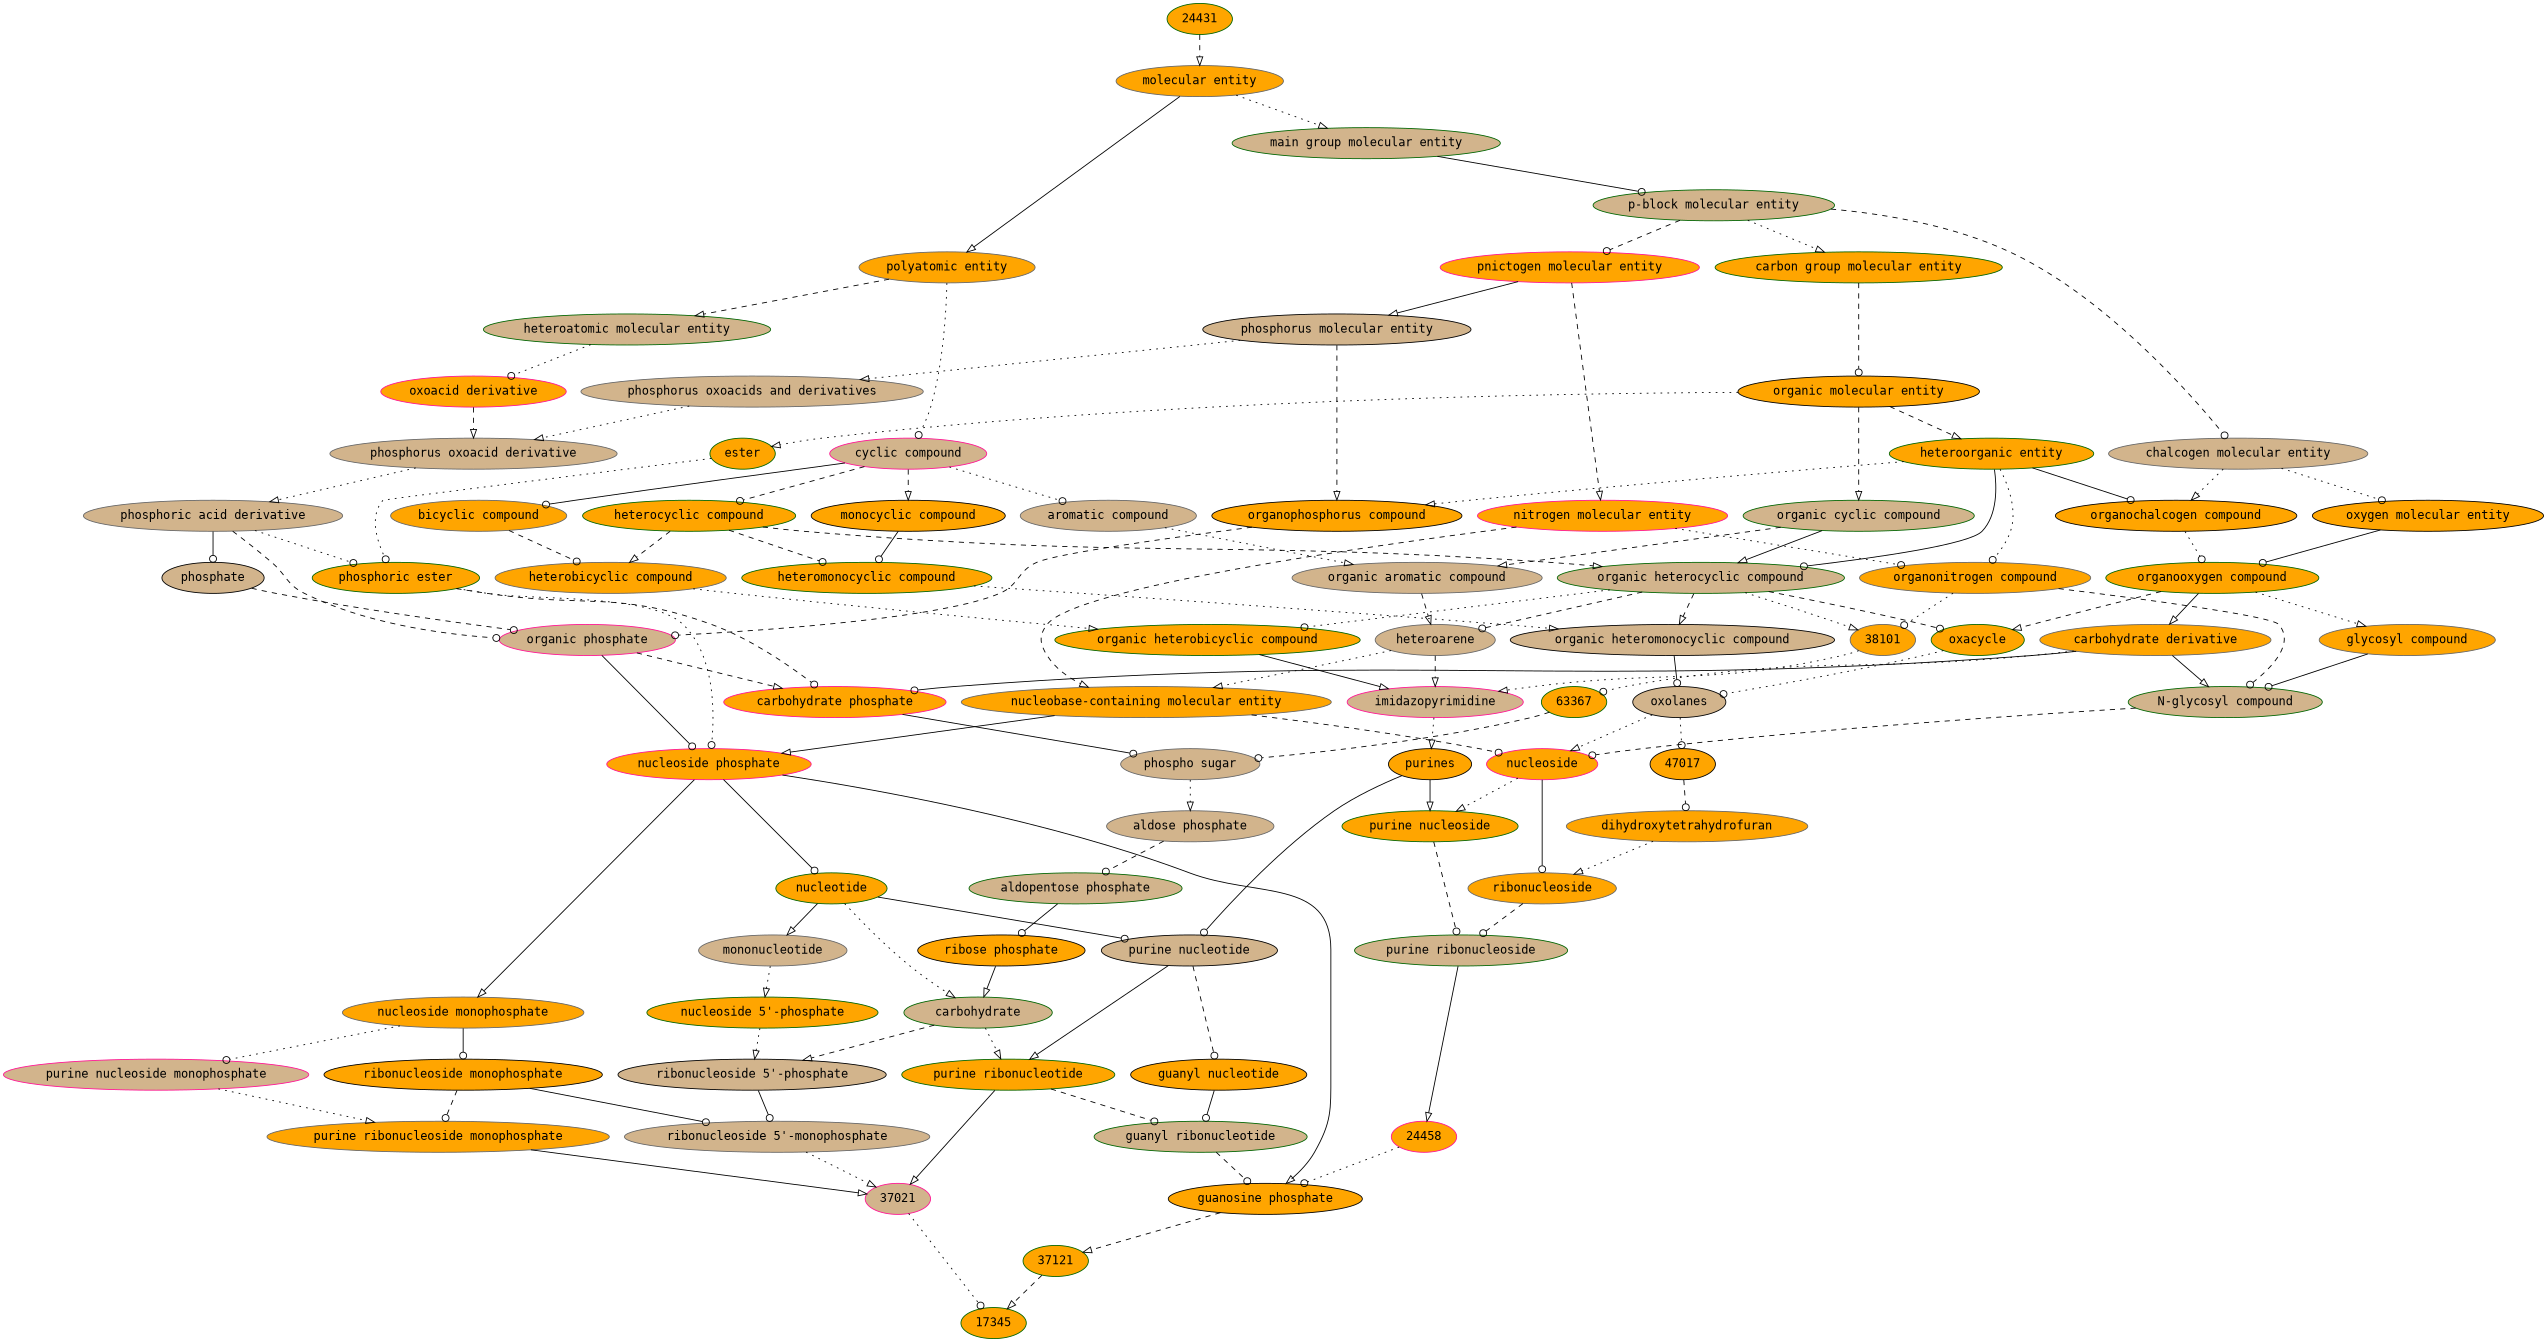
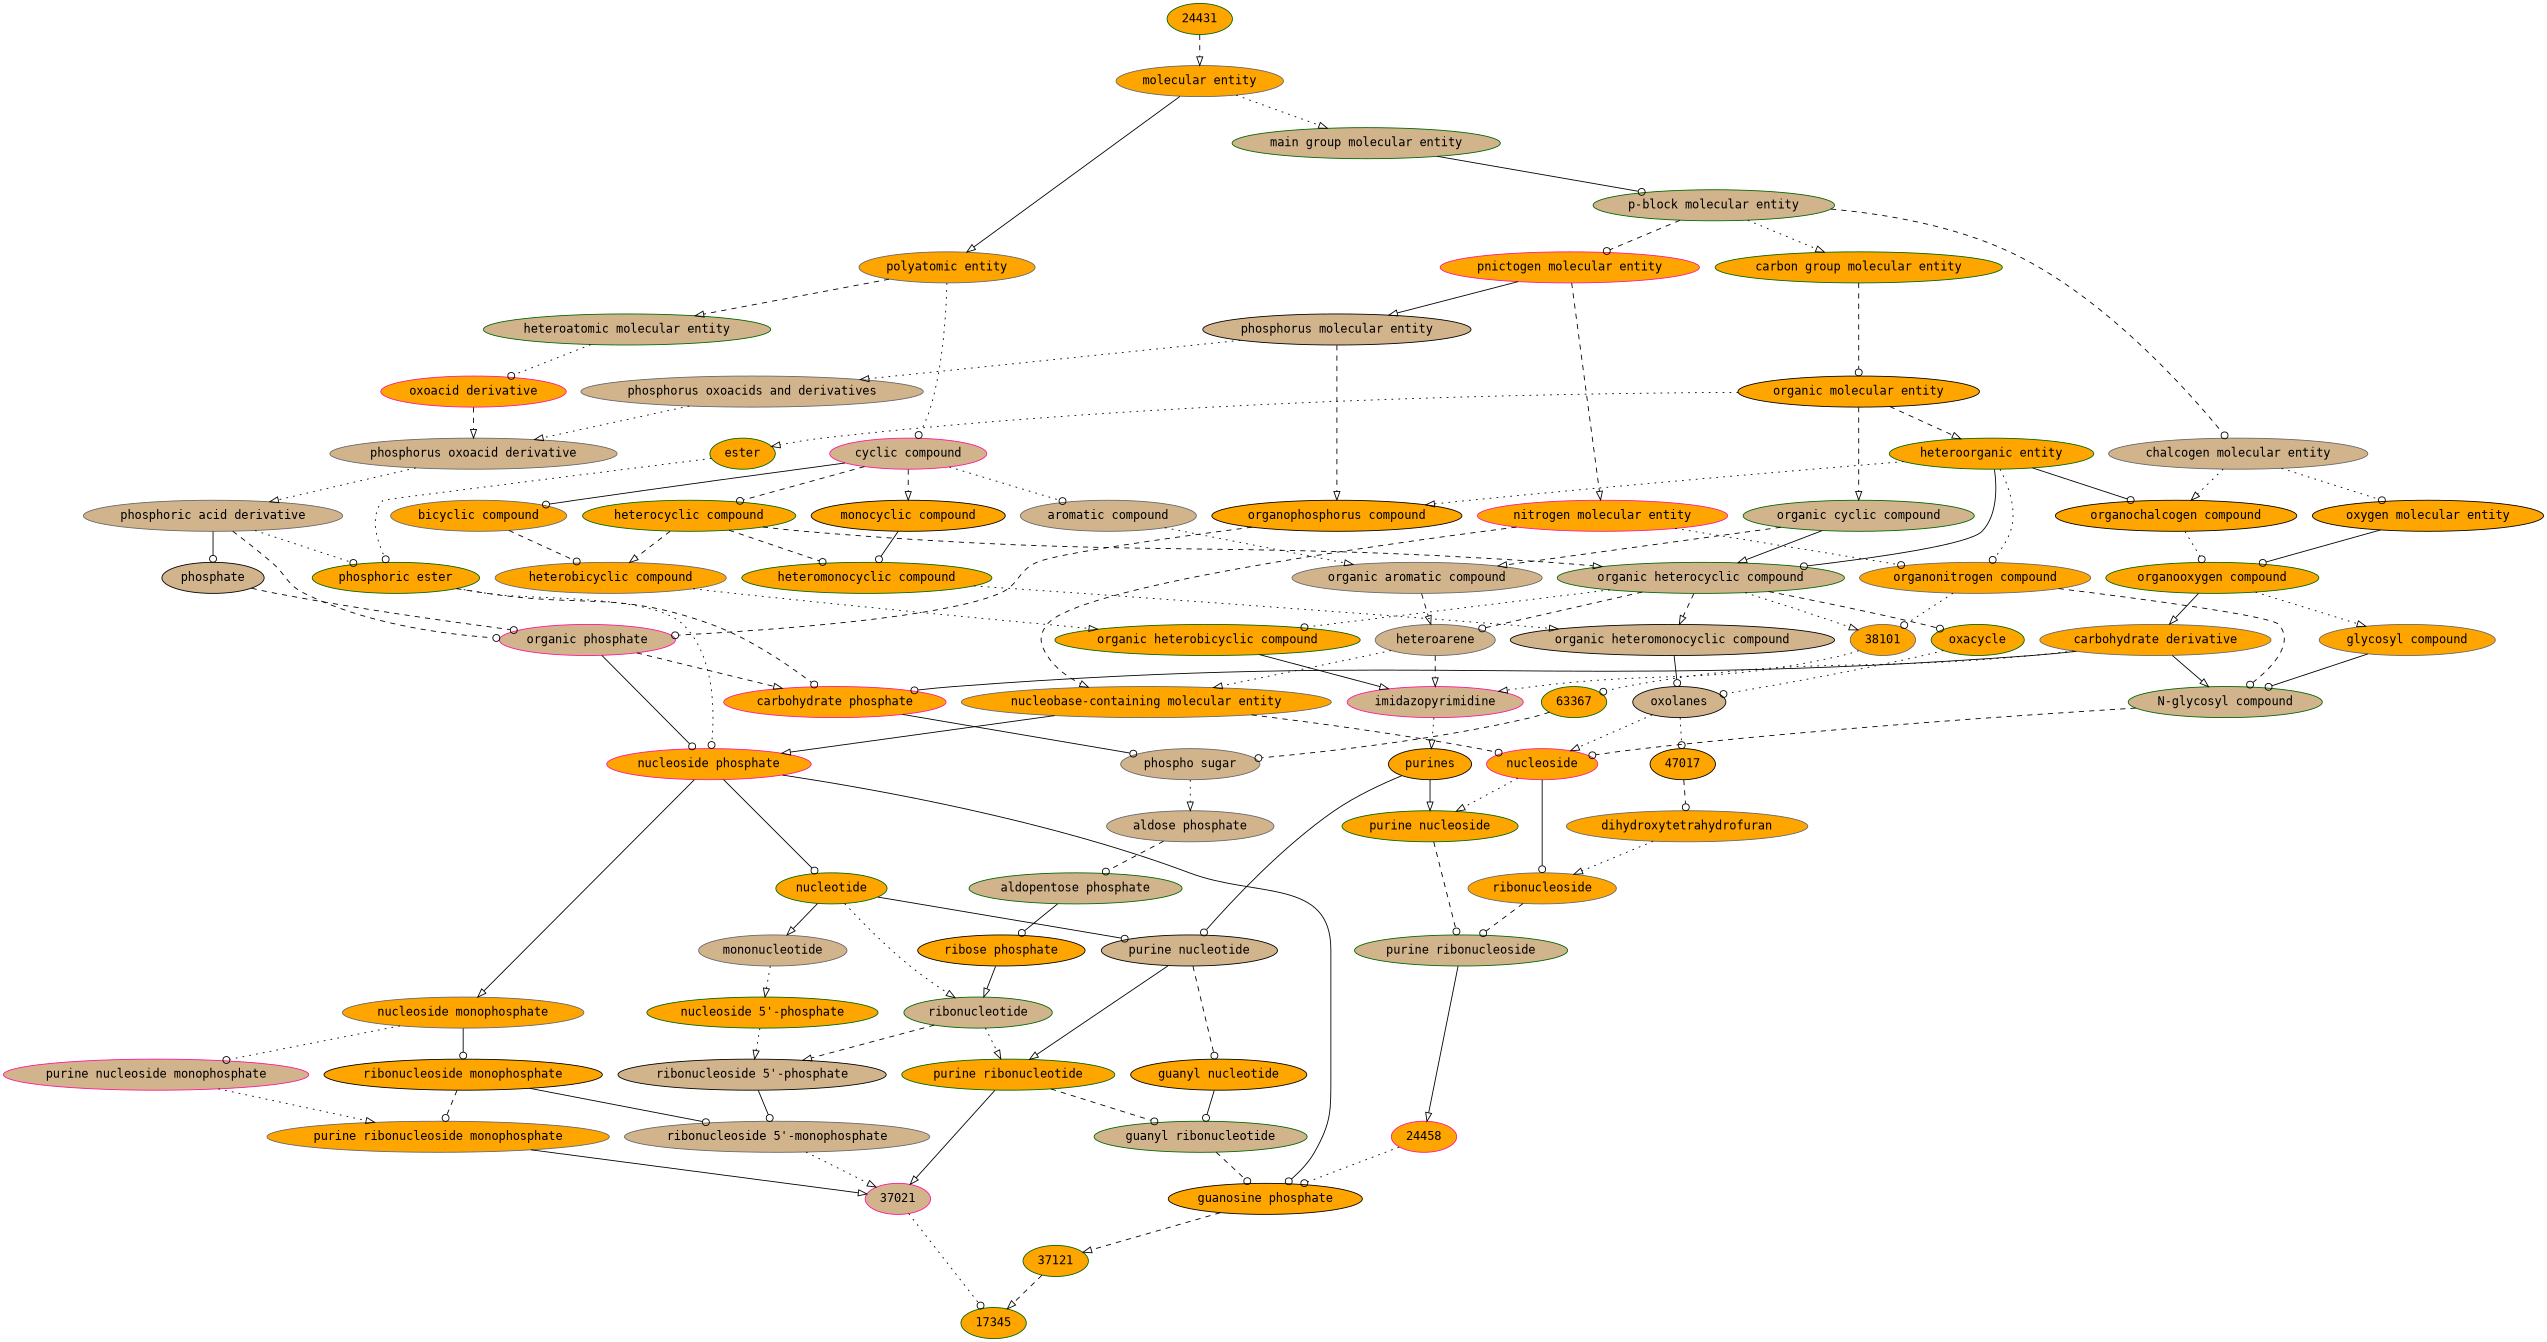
edge "organooxygen compound" -> "oxacycle": removed
edge "nucleoside phosphate" -> "guanosine phosphate": arrowhead onormal -> odot
node "carbohydrate": label "carbohydrate" -> "ribonucleotide"
